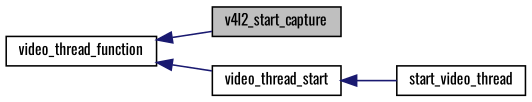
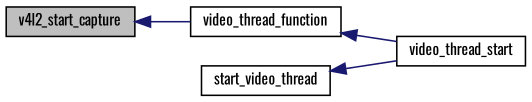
edge "v4l2_start_capture" -> "video_thread_function": reversed
edge "start_video_thread" -> "video_thread_start": reversed
